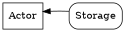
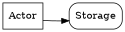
edge "Storage" -> "Actor": reversed
